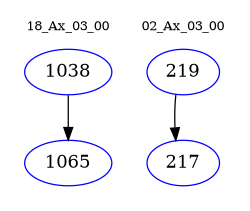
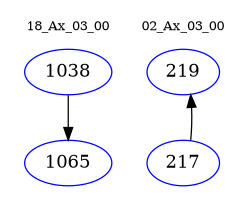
edge "219" -> "217": reversed
